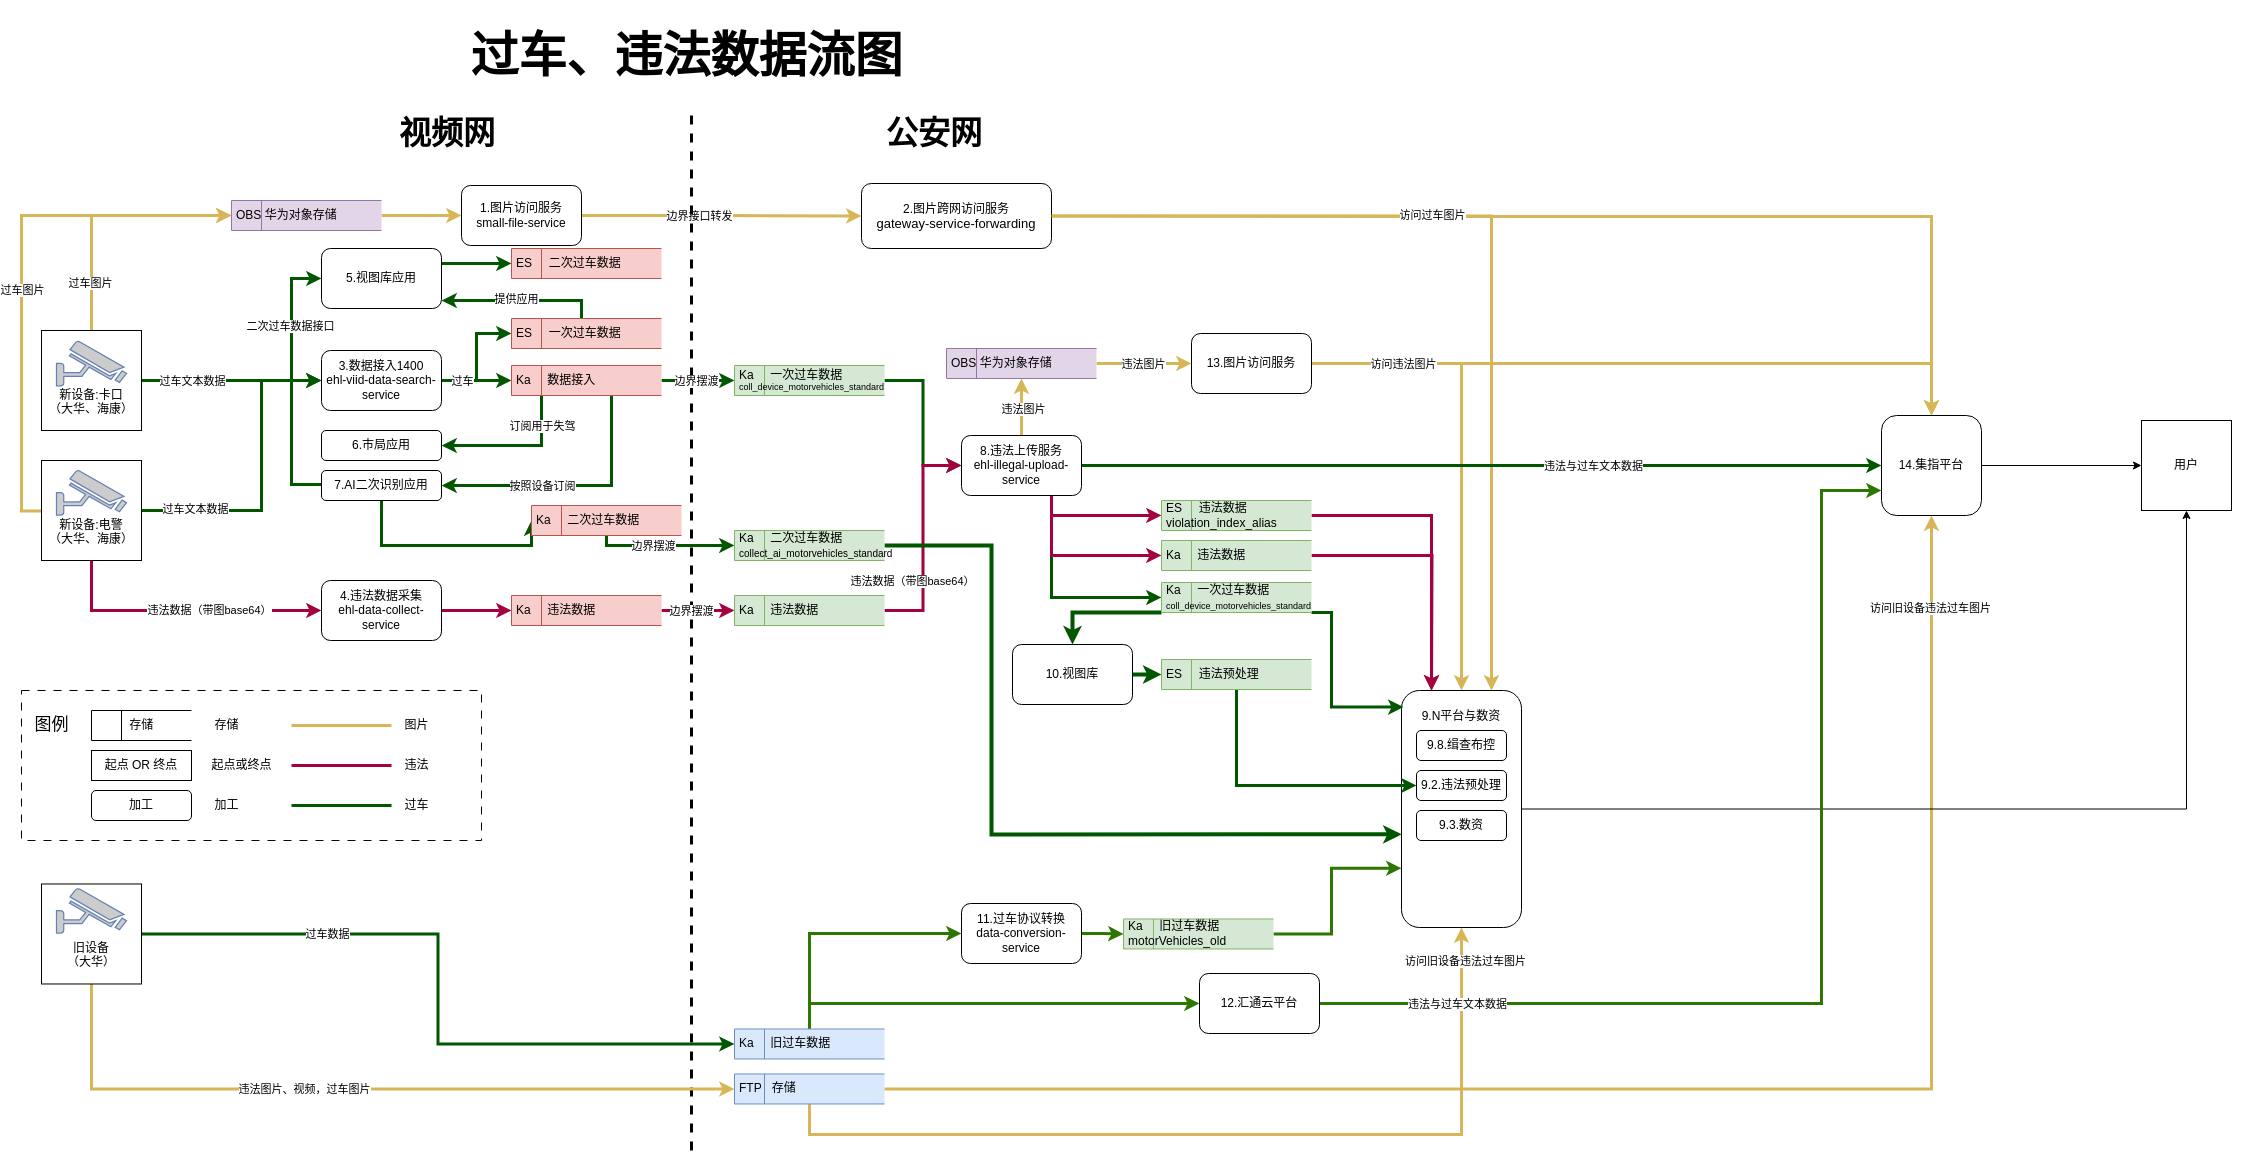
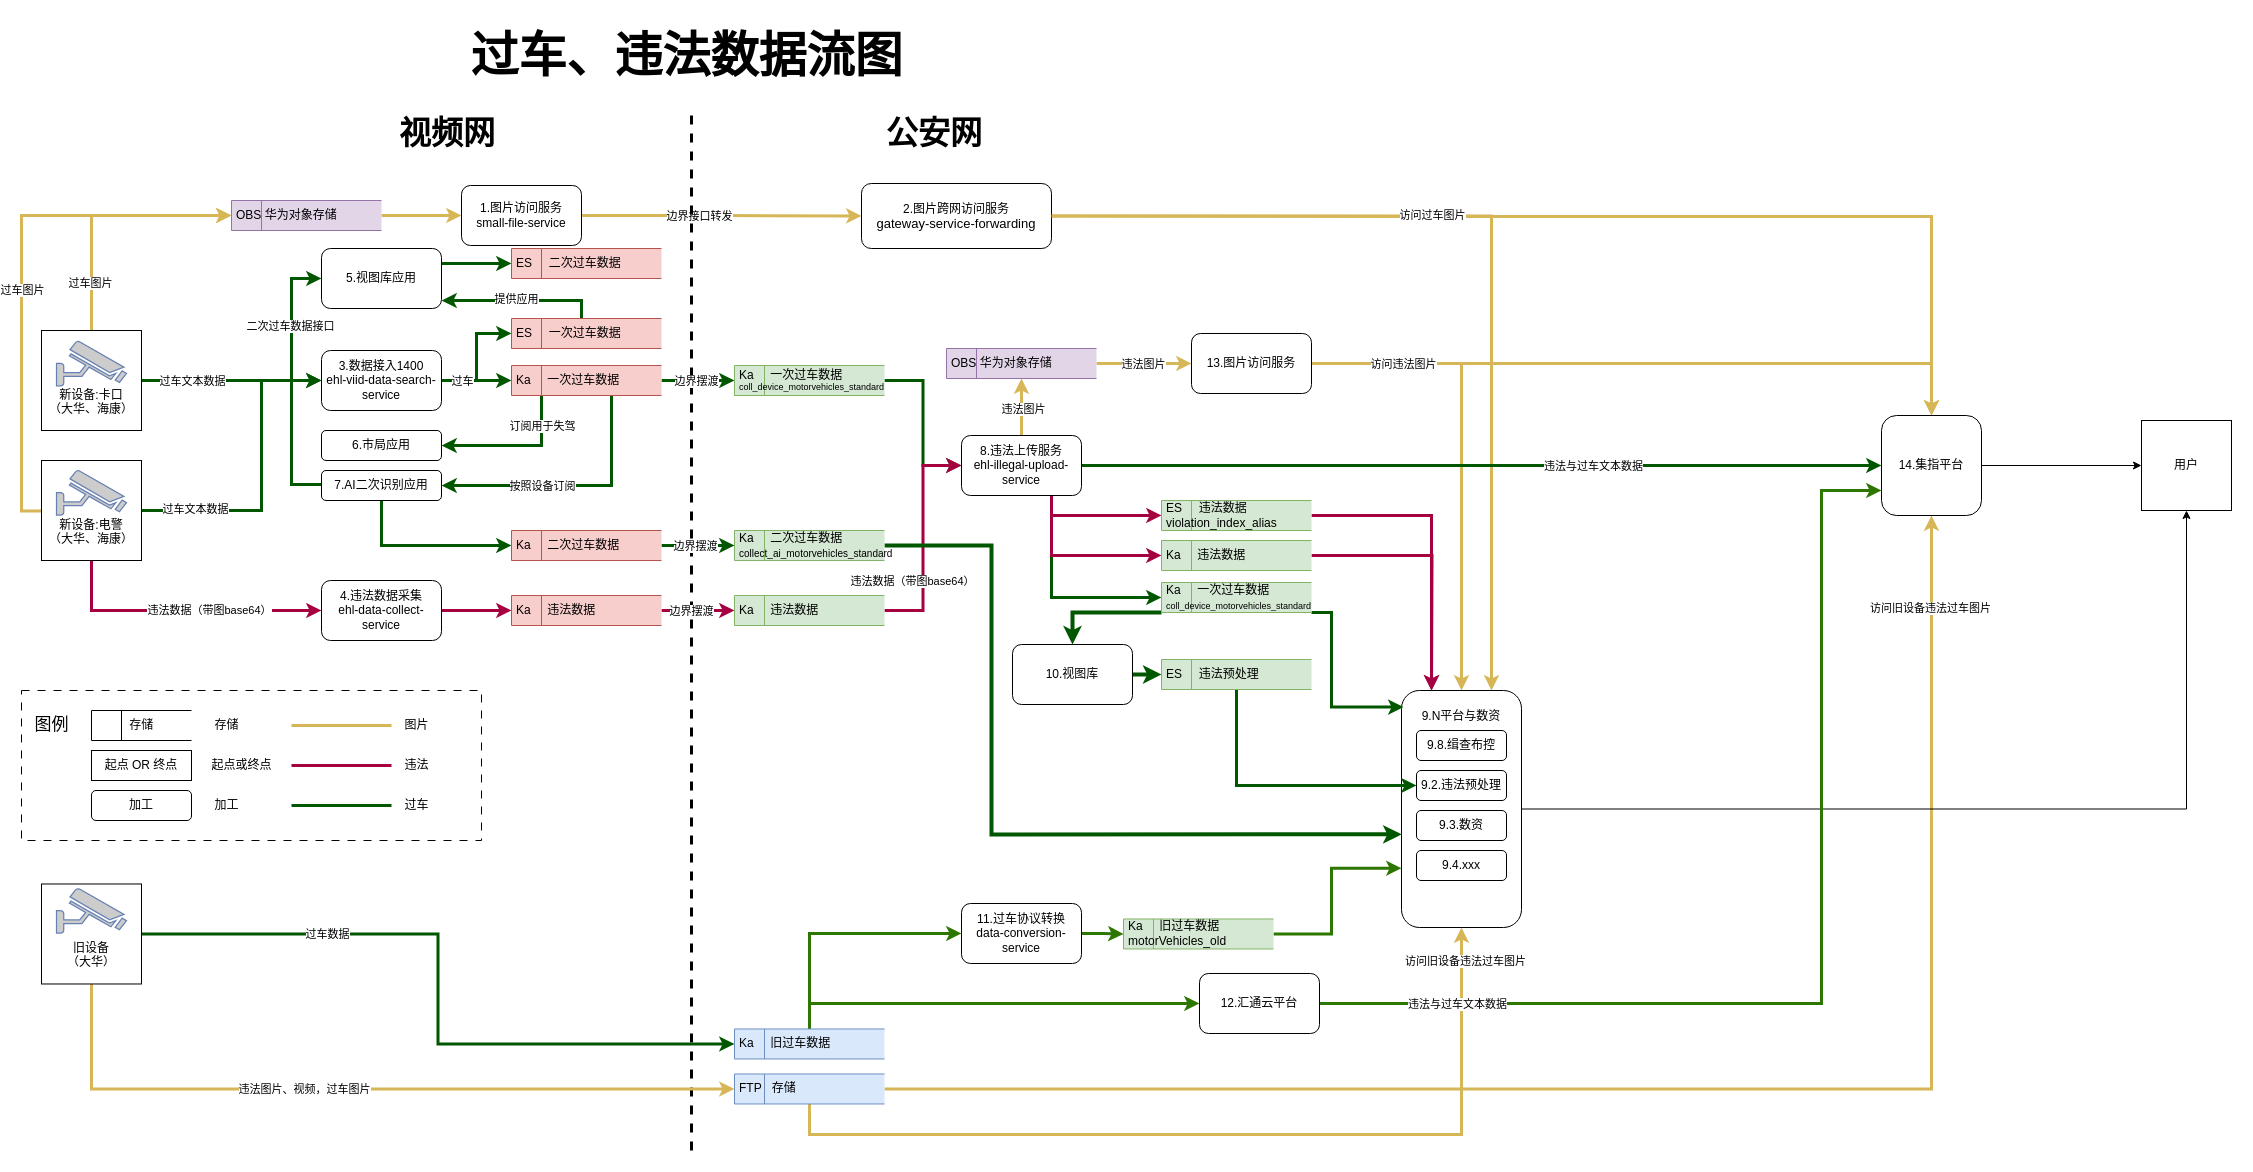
node "Ka 数据接入": label "Ka 数据接入" -> "Ka 一次过车数据"
node "Ka 二次过车数据": moved (607, 521) -> (587, 546)
node "9.4.xxx": added
